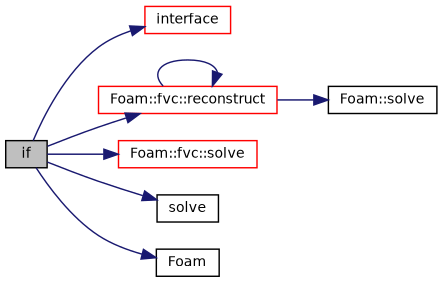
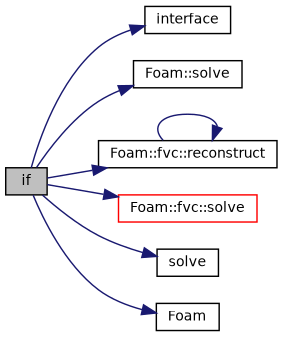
node "interface": color red -> black
node "Foam::fvc::reconstruct": color red -> black
edge "Foam::fvc::reconstruct" -> "Foam::solve": now "if" -> "Foam::solve"
